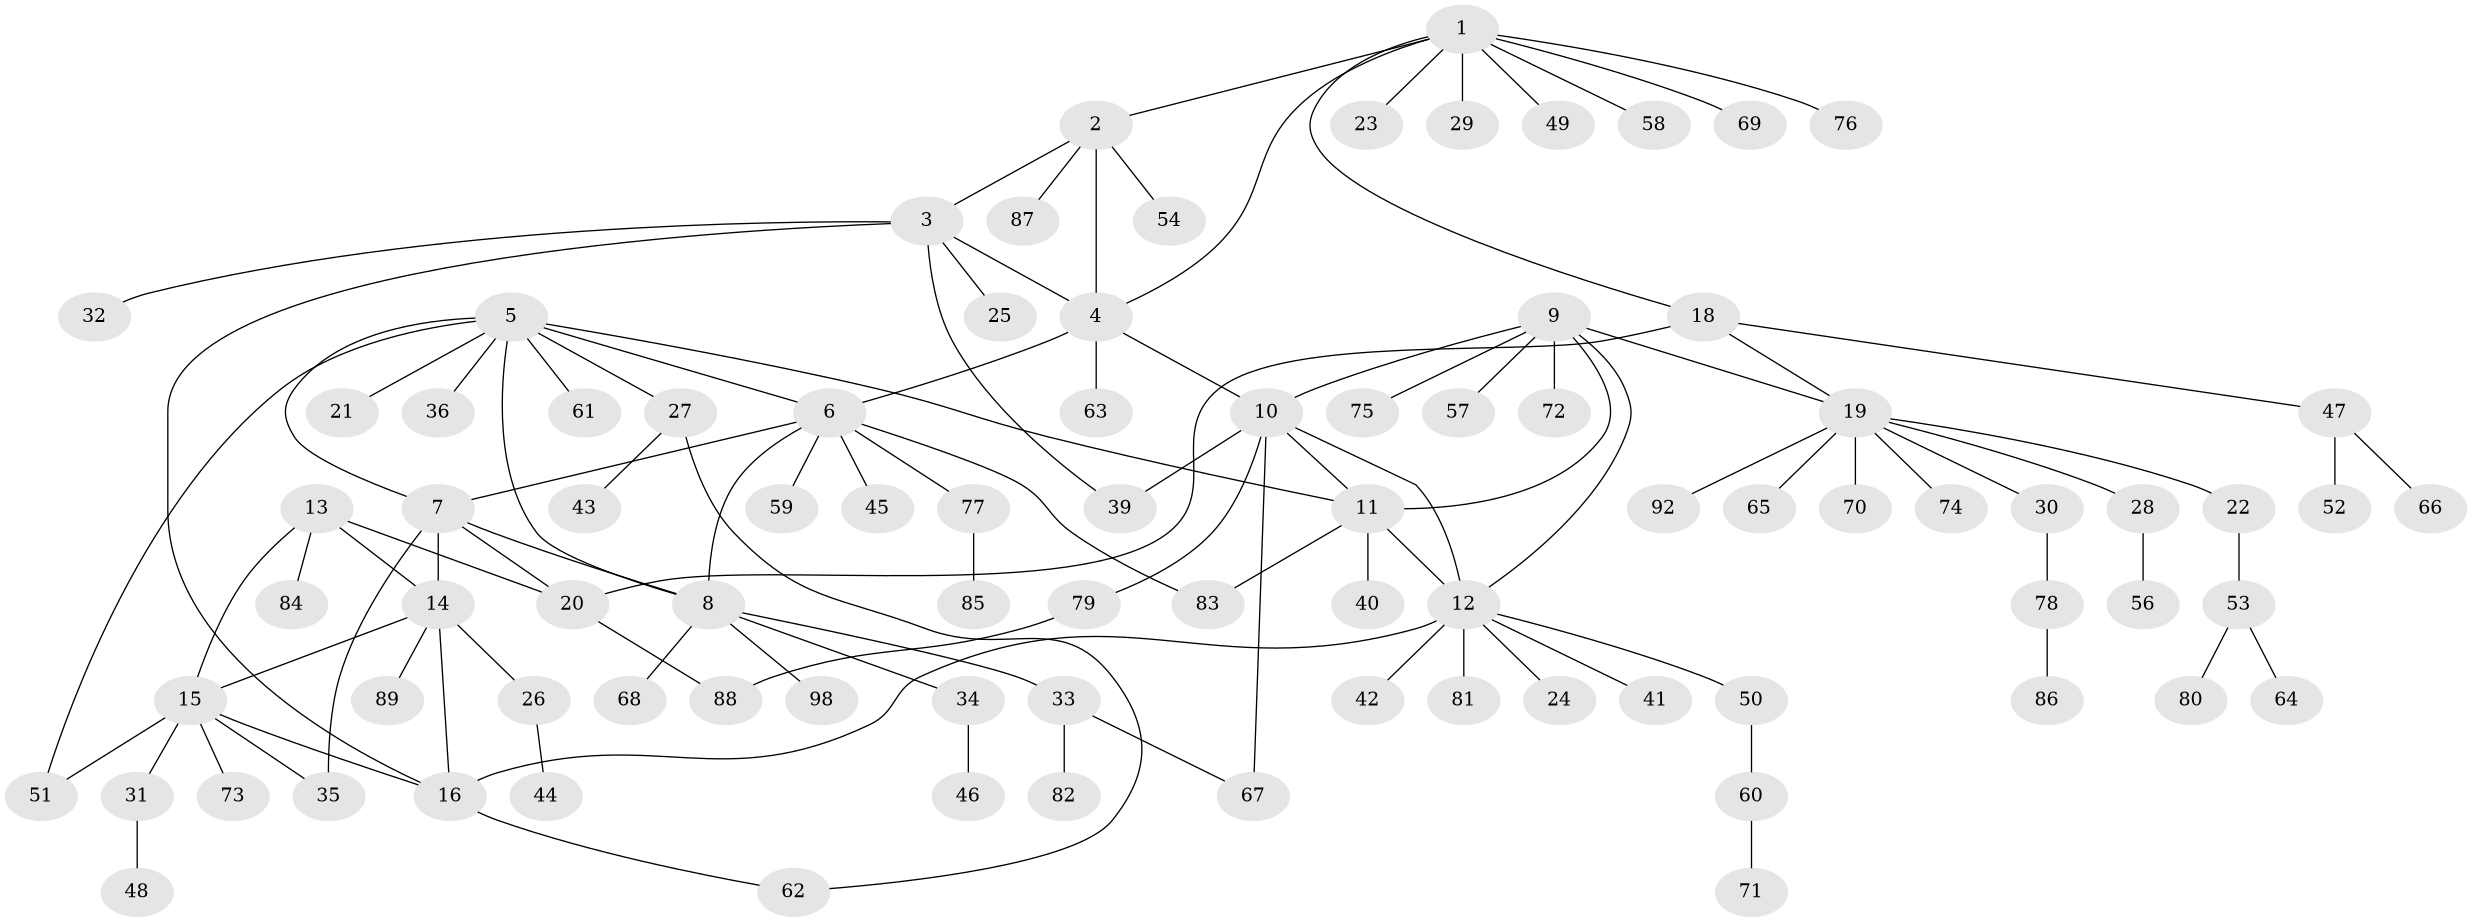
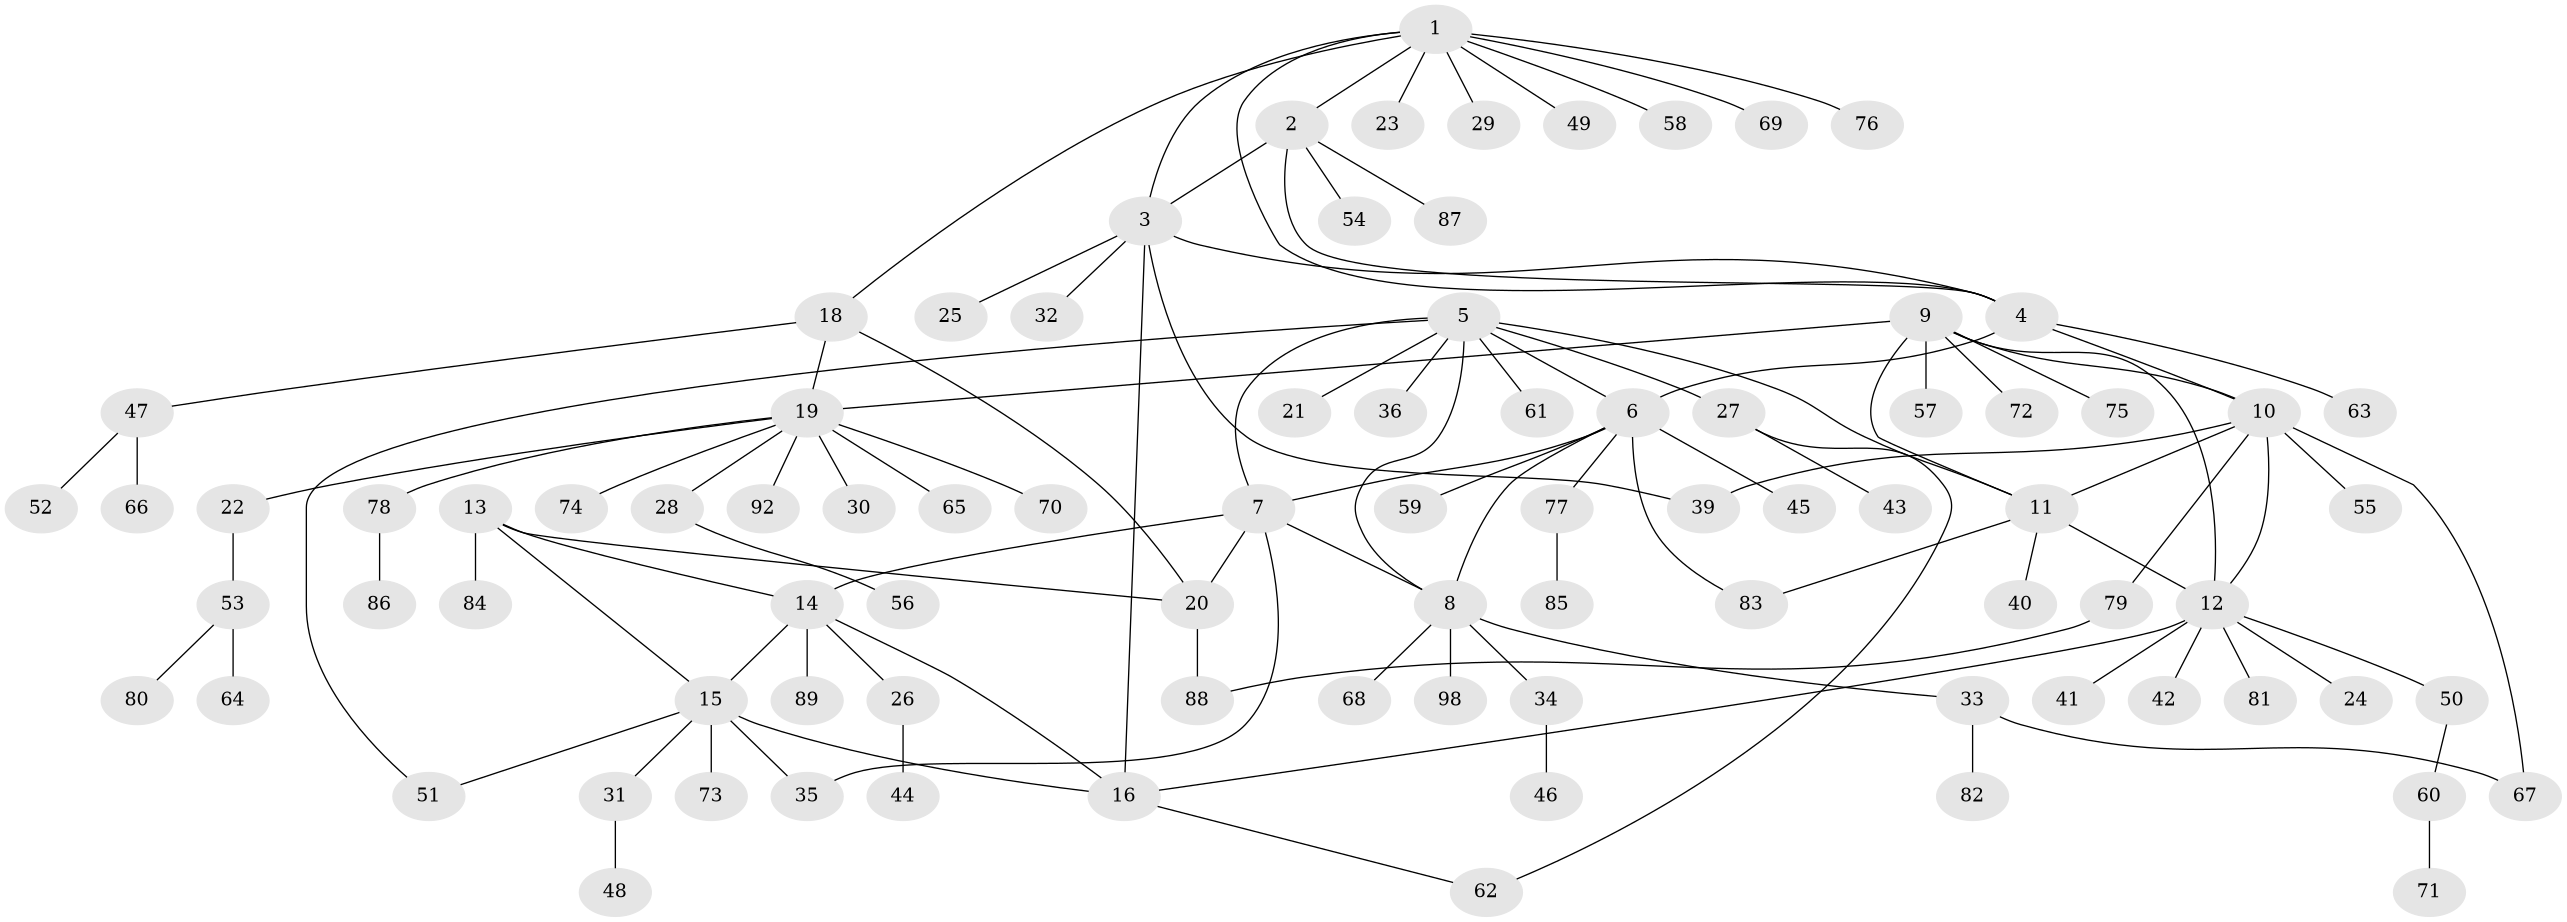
edge "1" -- "3": added
node "55": added
edge "30" -- "78": now "19" -- "78"
